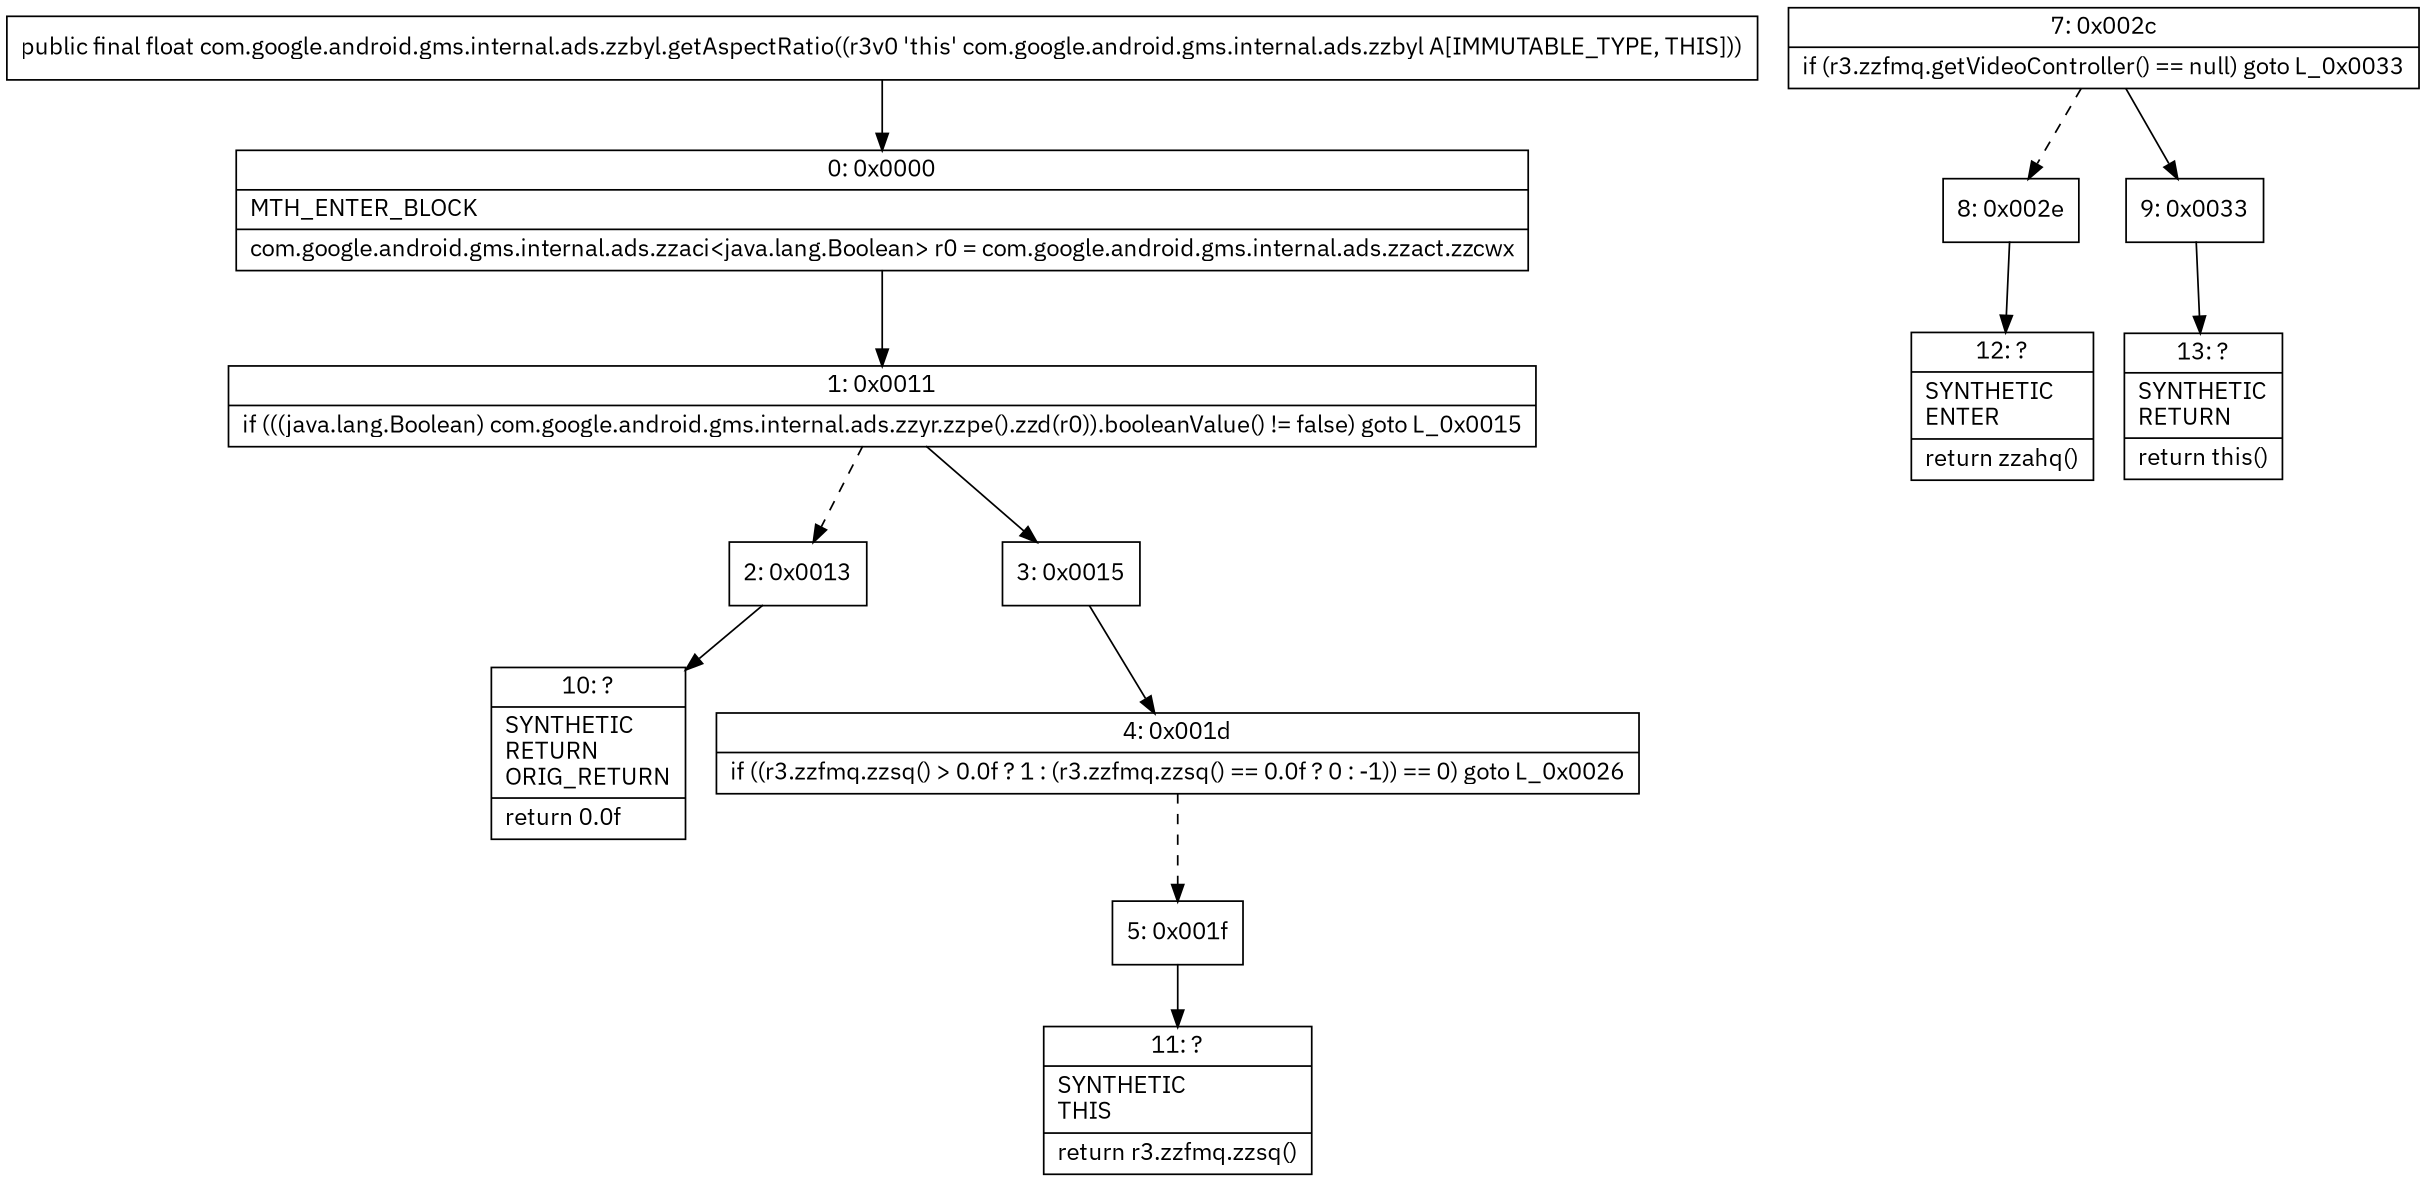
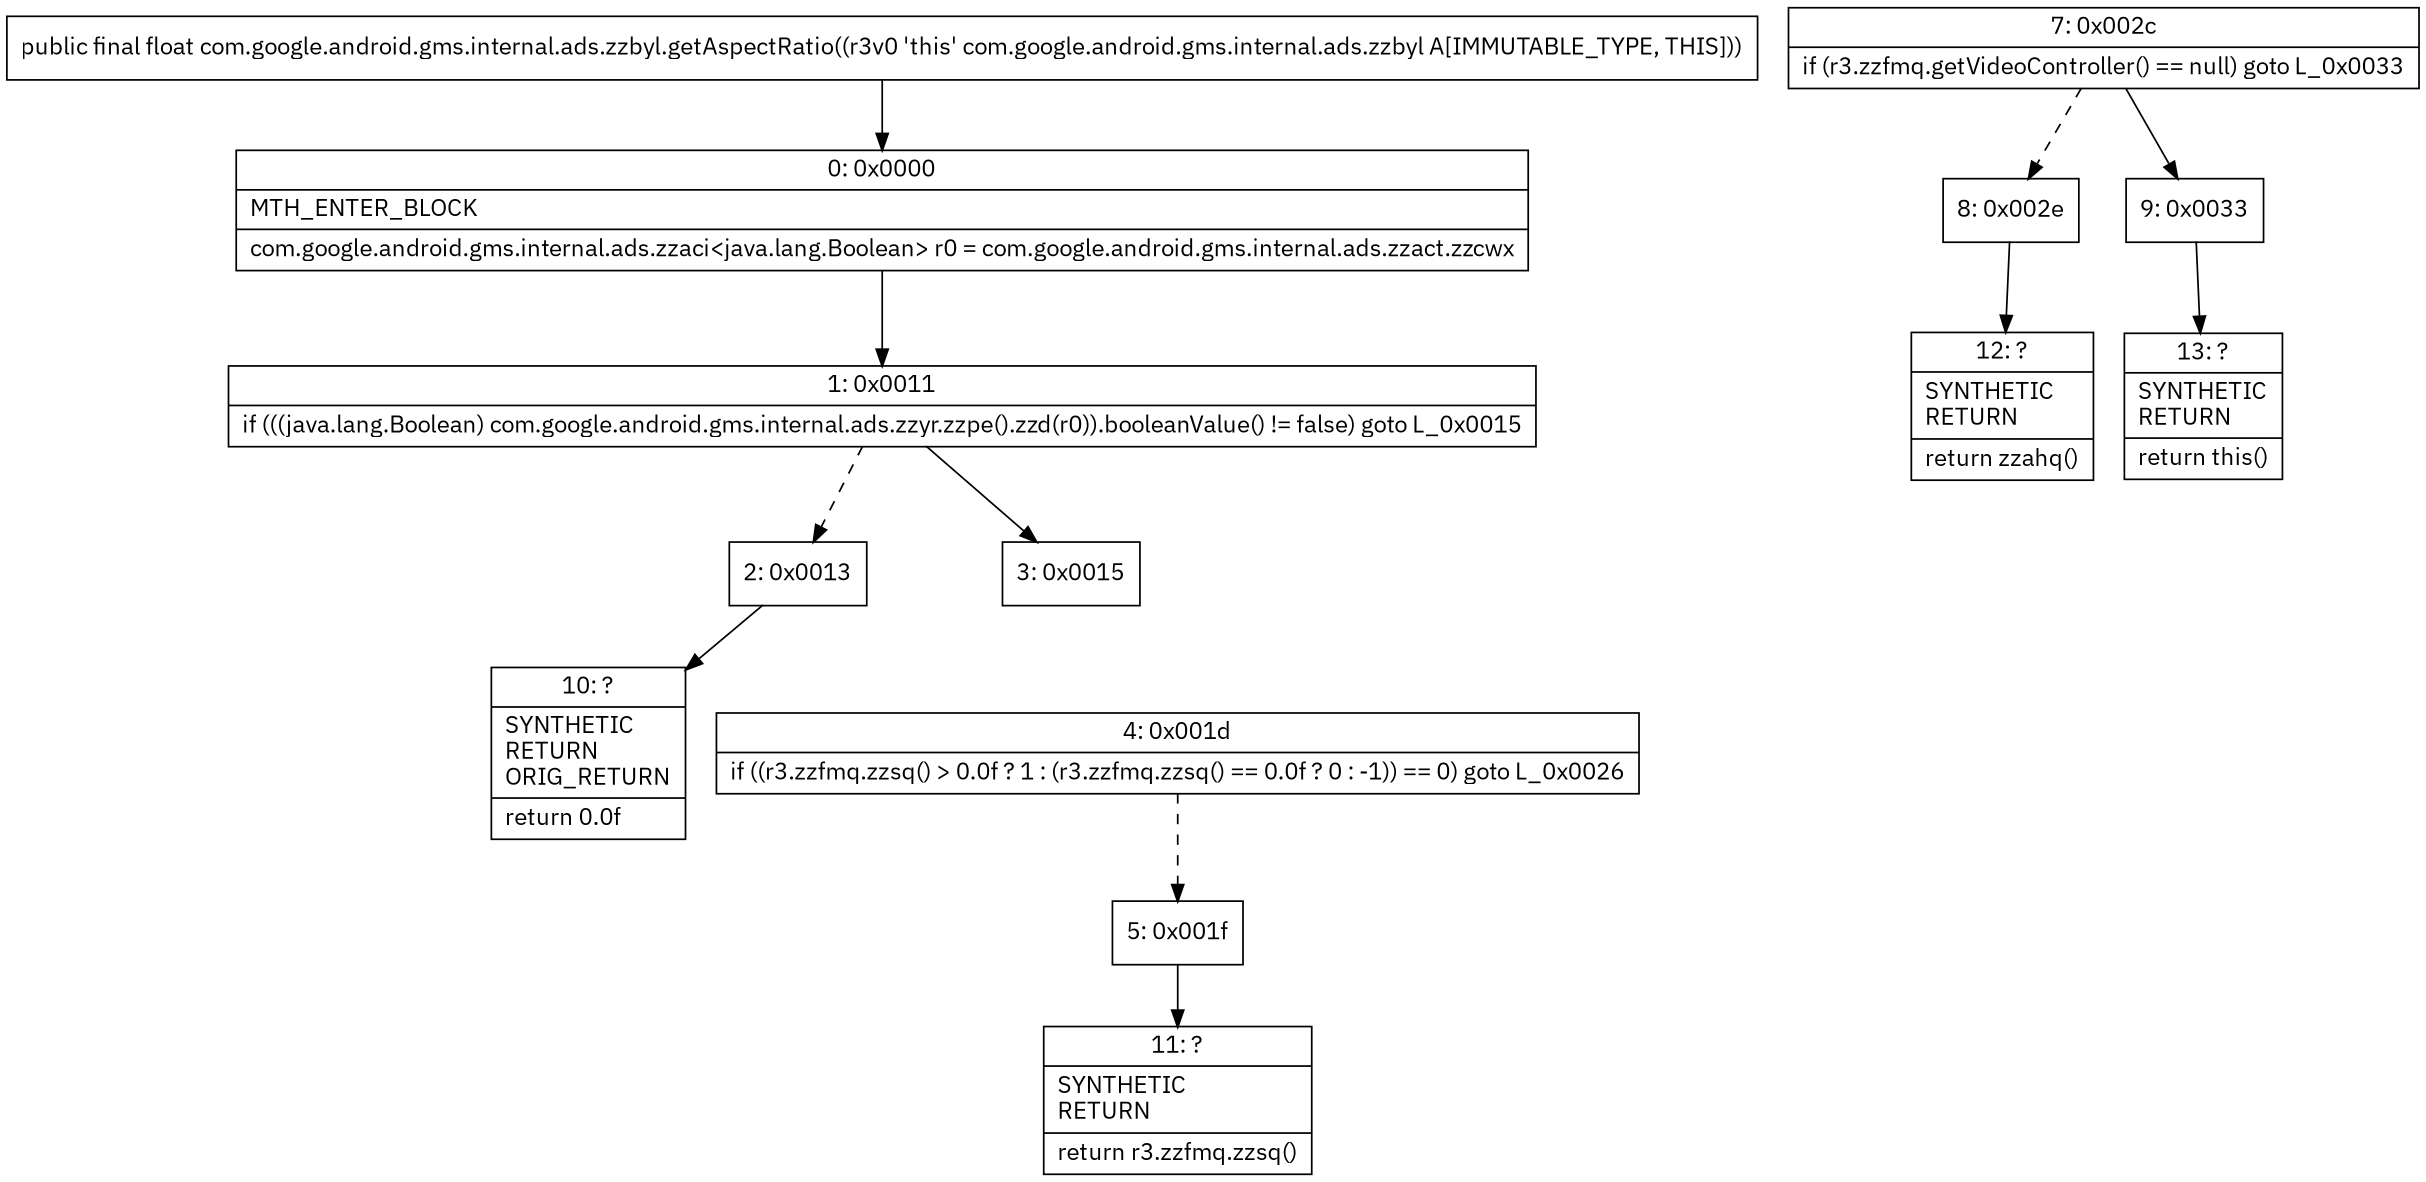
node "12: ?": text "ENTER" -> "RETURN"
edge "3: 0x0015" -> "4: 0x001d": removed
node "11: ?": text "THIS" -> "RETURN"
